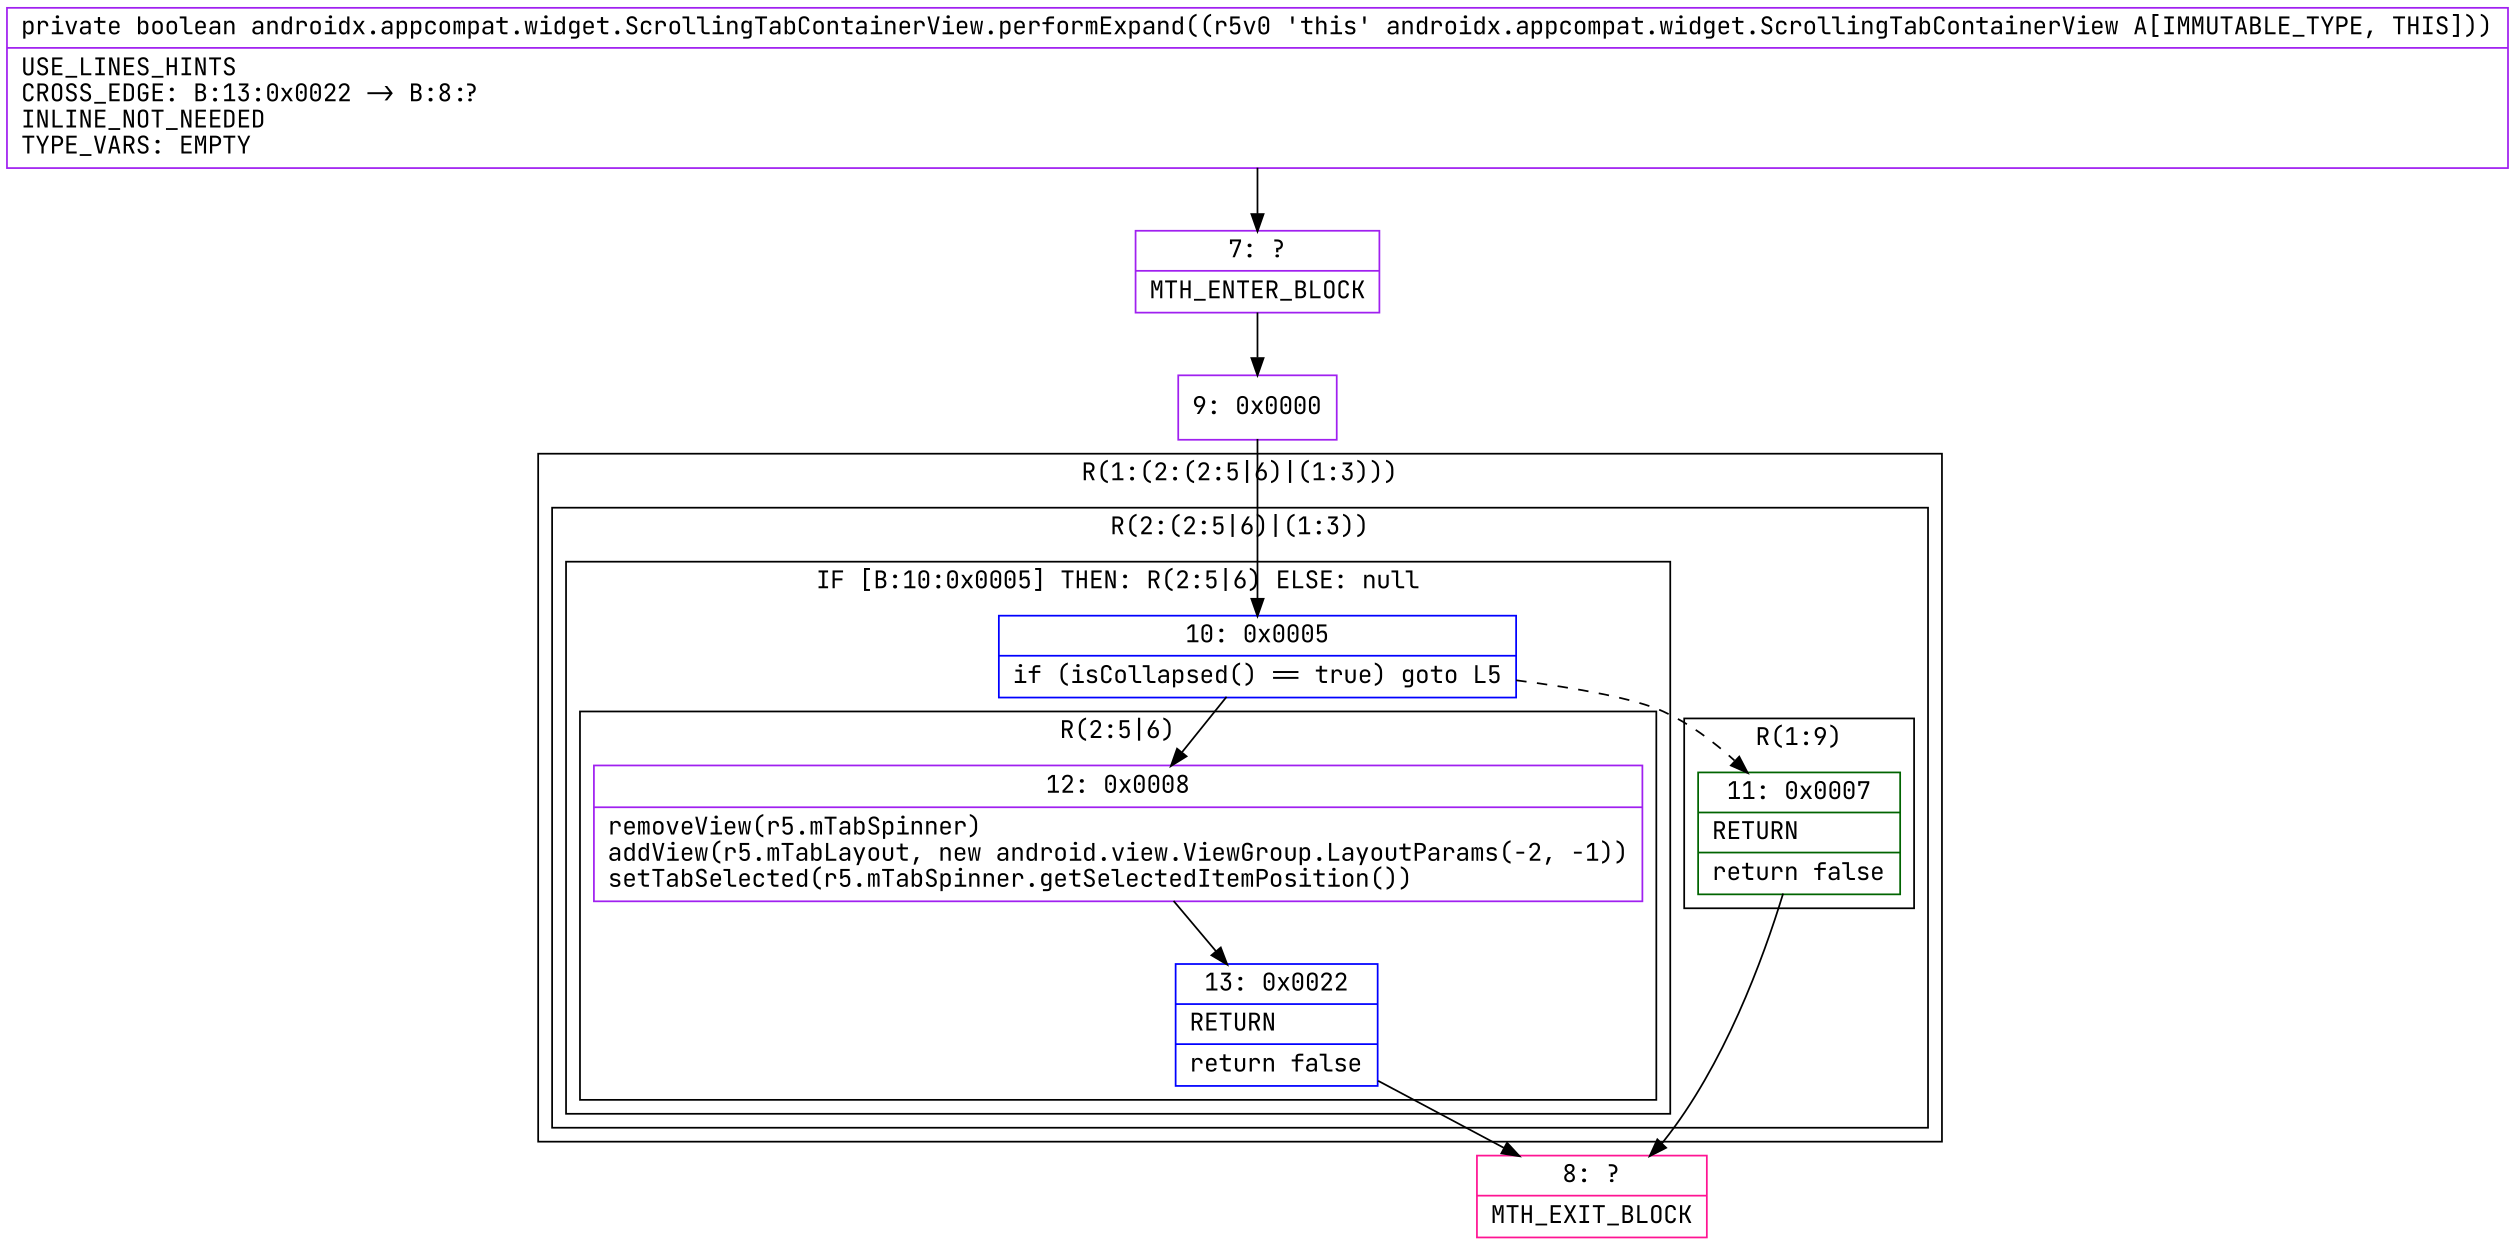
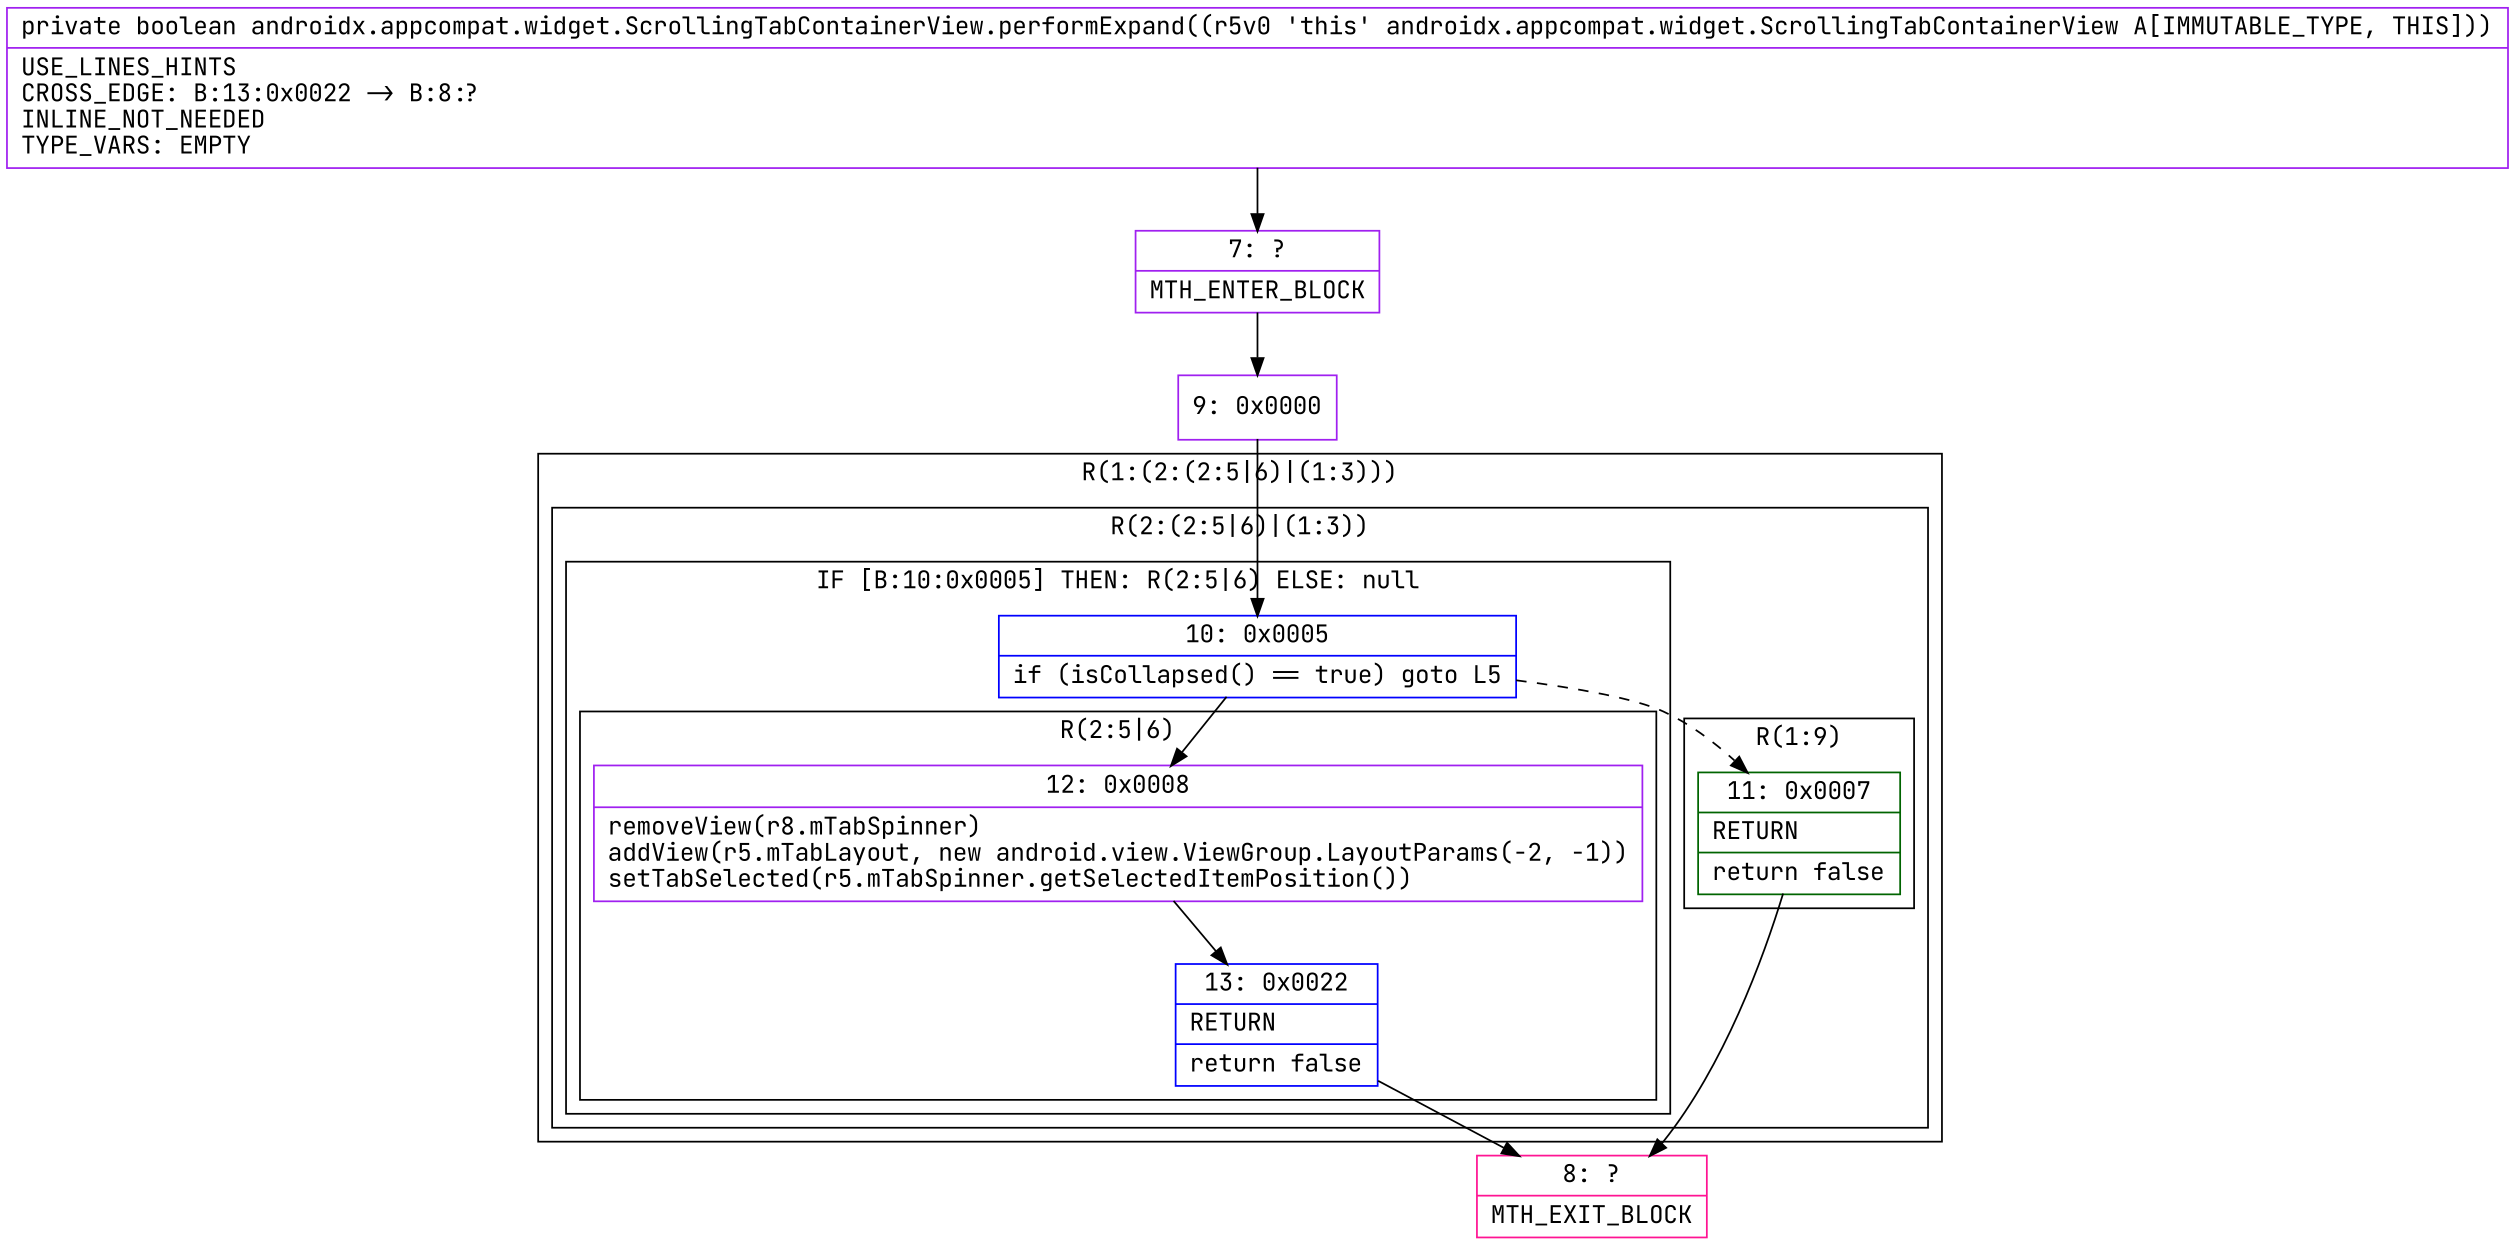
node "12: 0x0008": text "removeView(r5.mTabSpinner)" -> "removeView(r8.mTabSpinner)"
